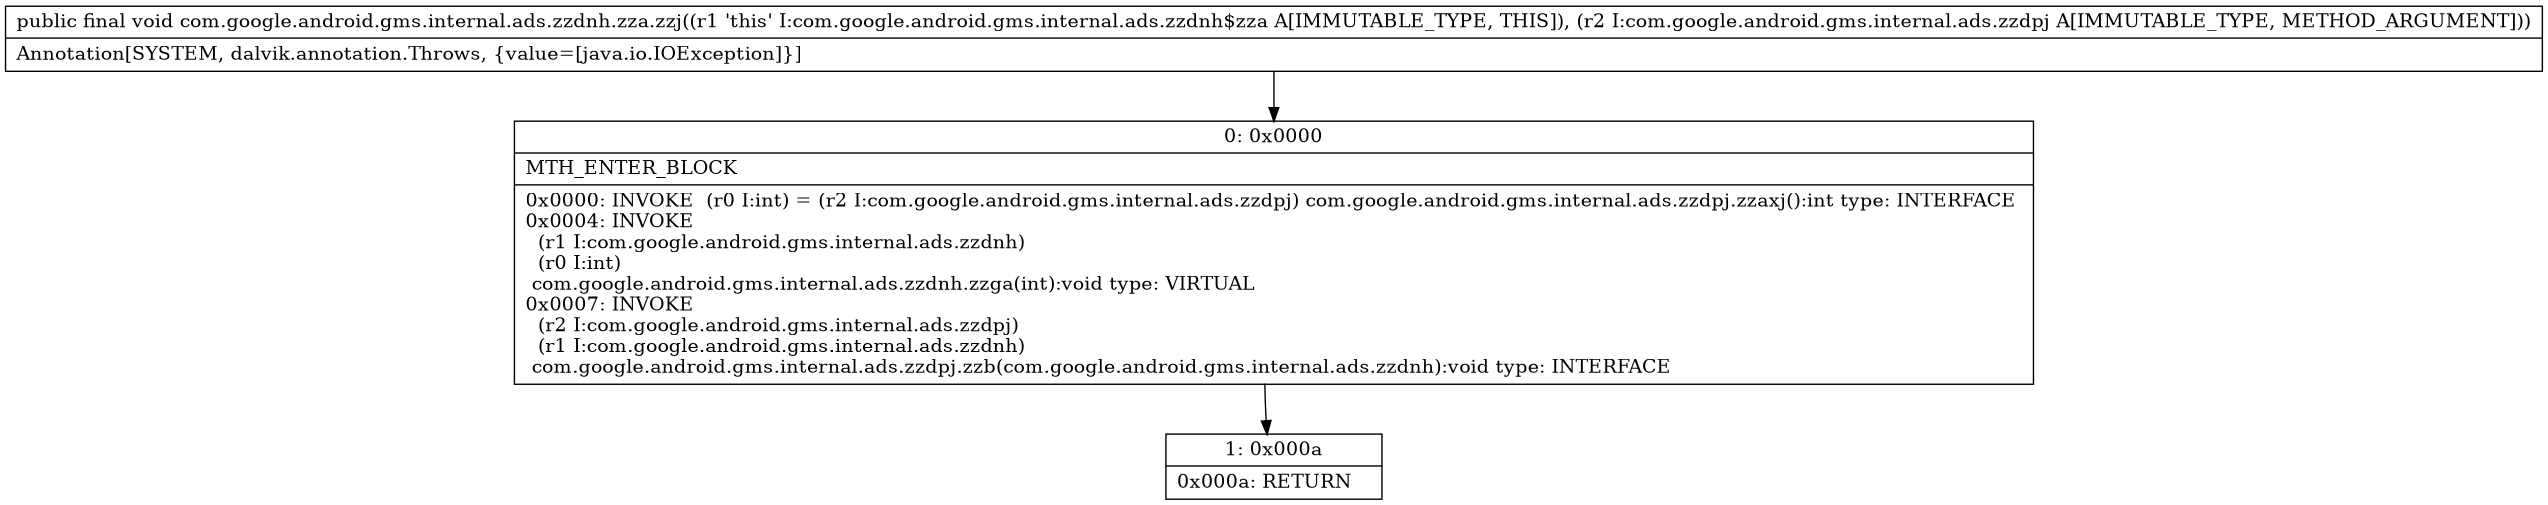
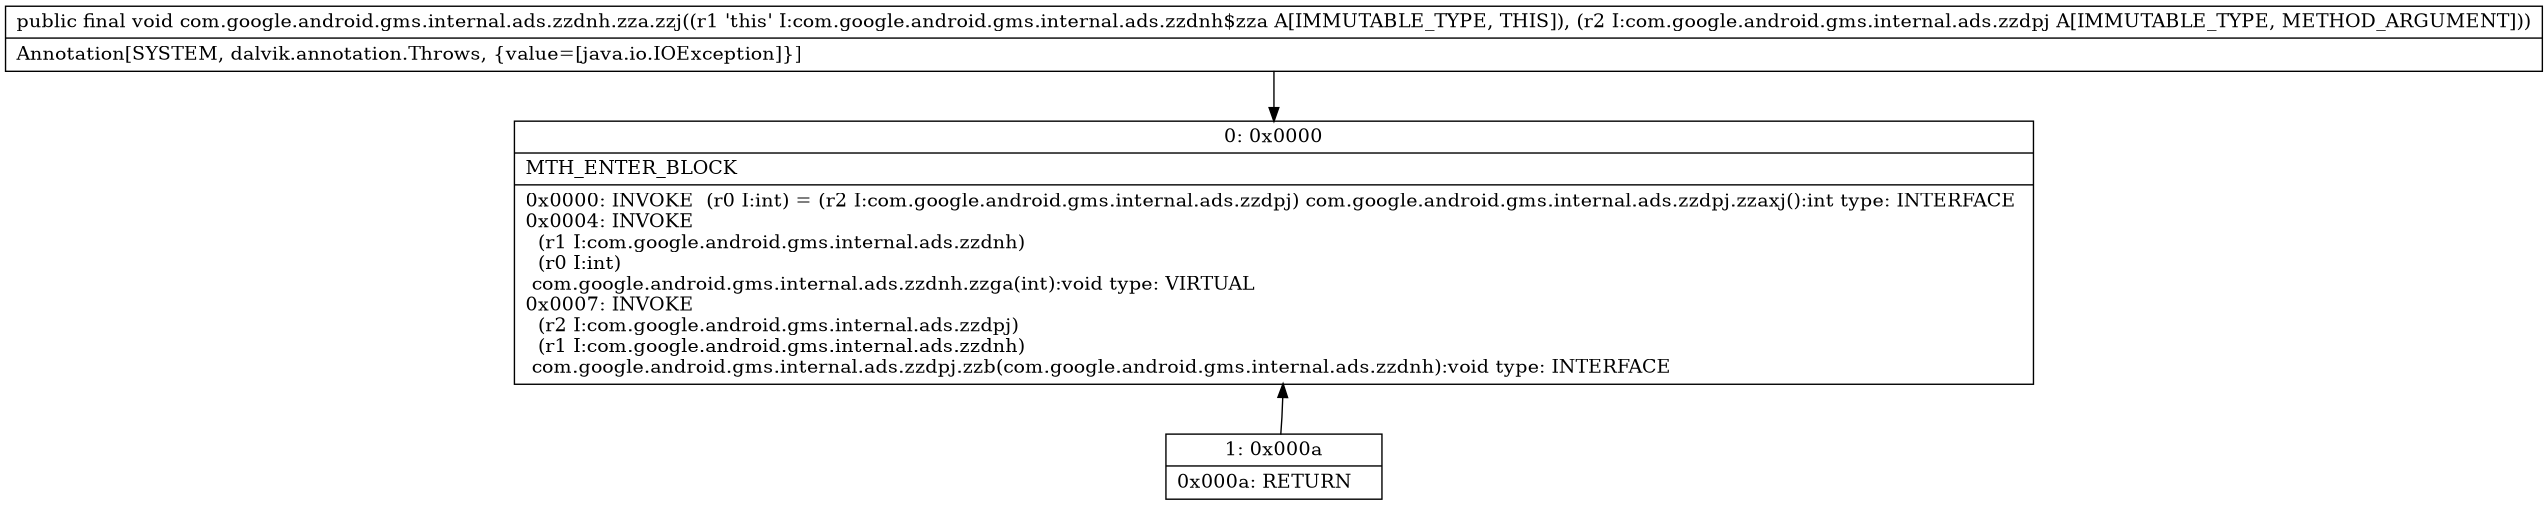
edge "0: 0x0000" -> "1: 0x000a": reversed
